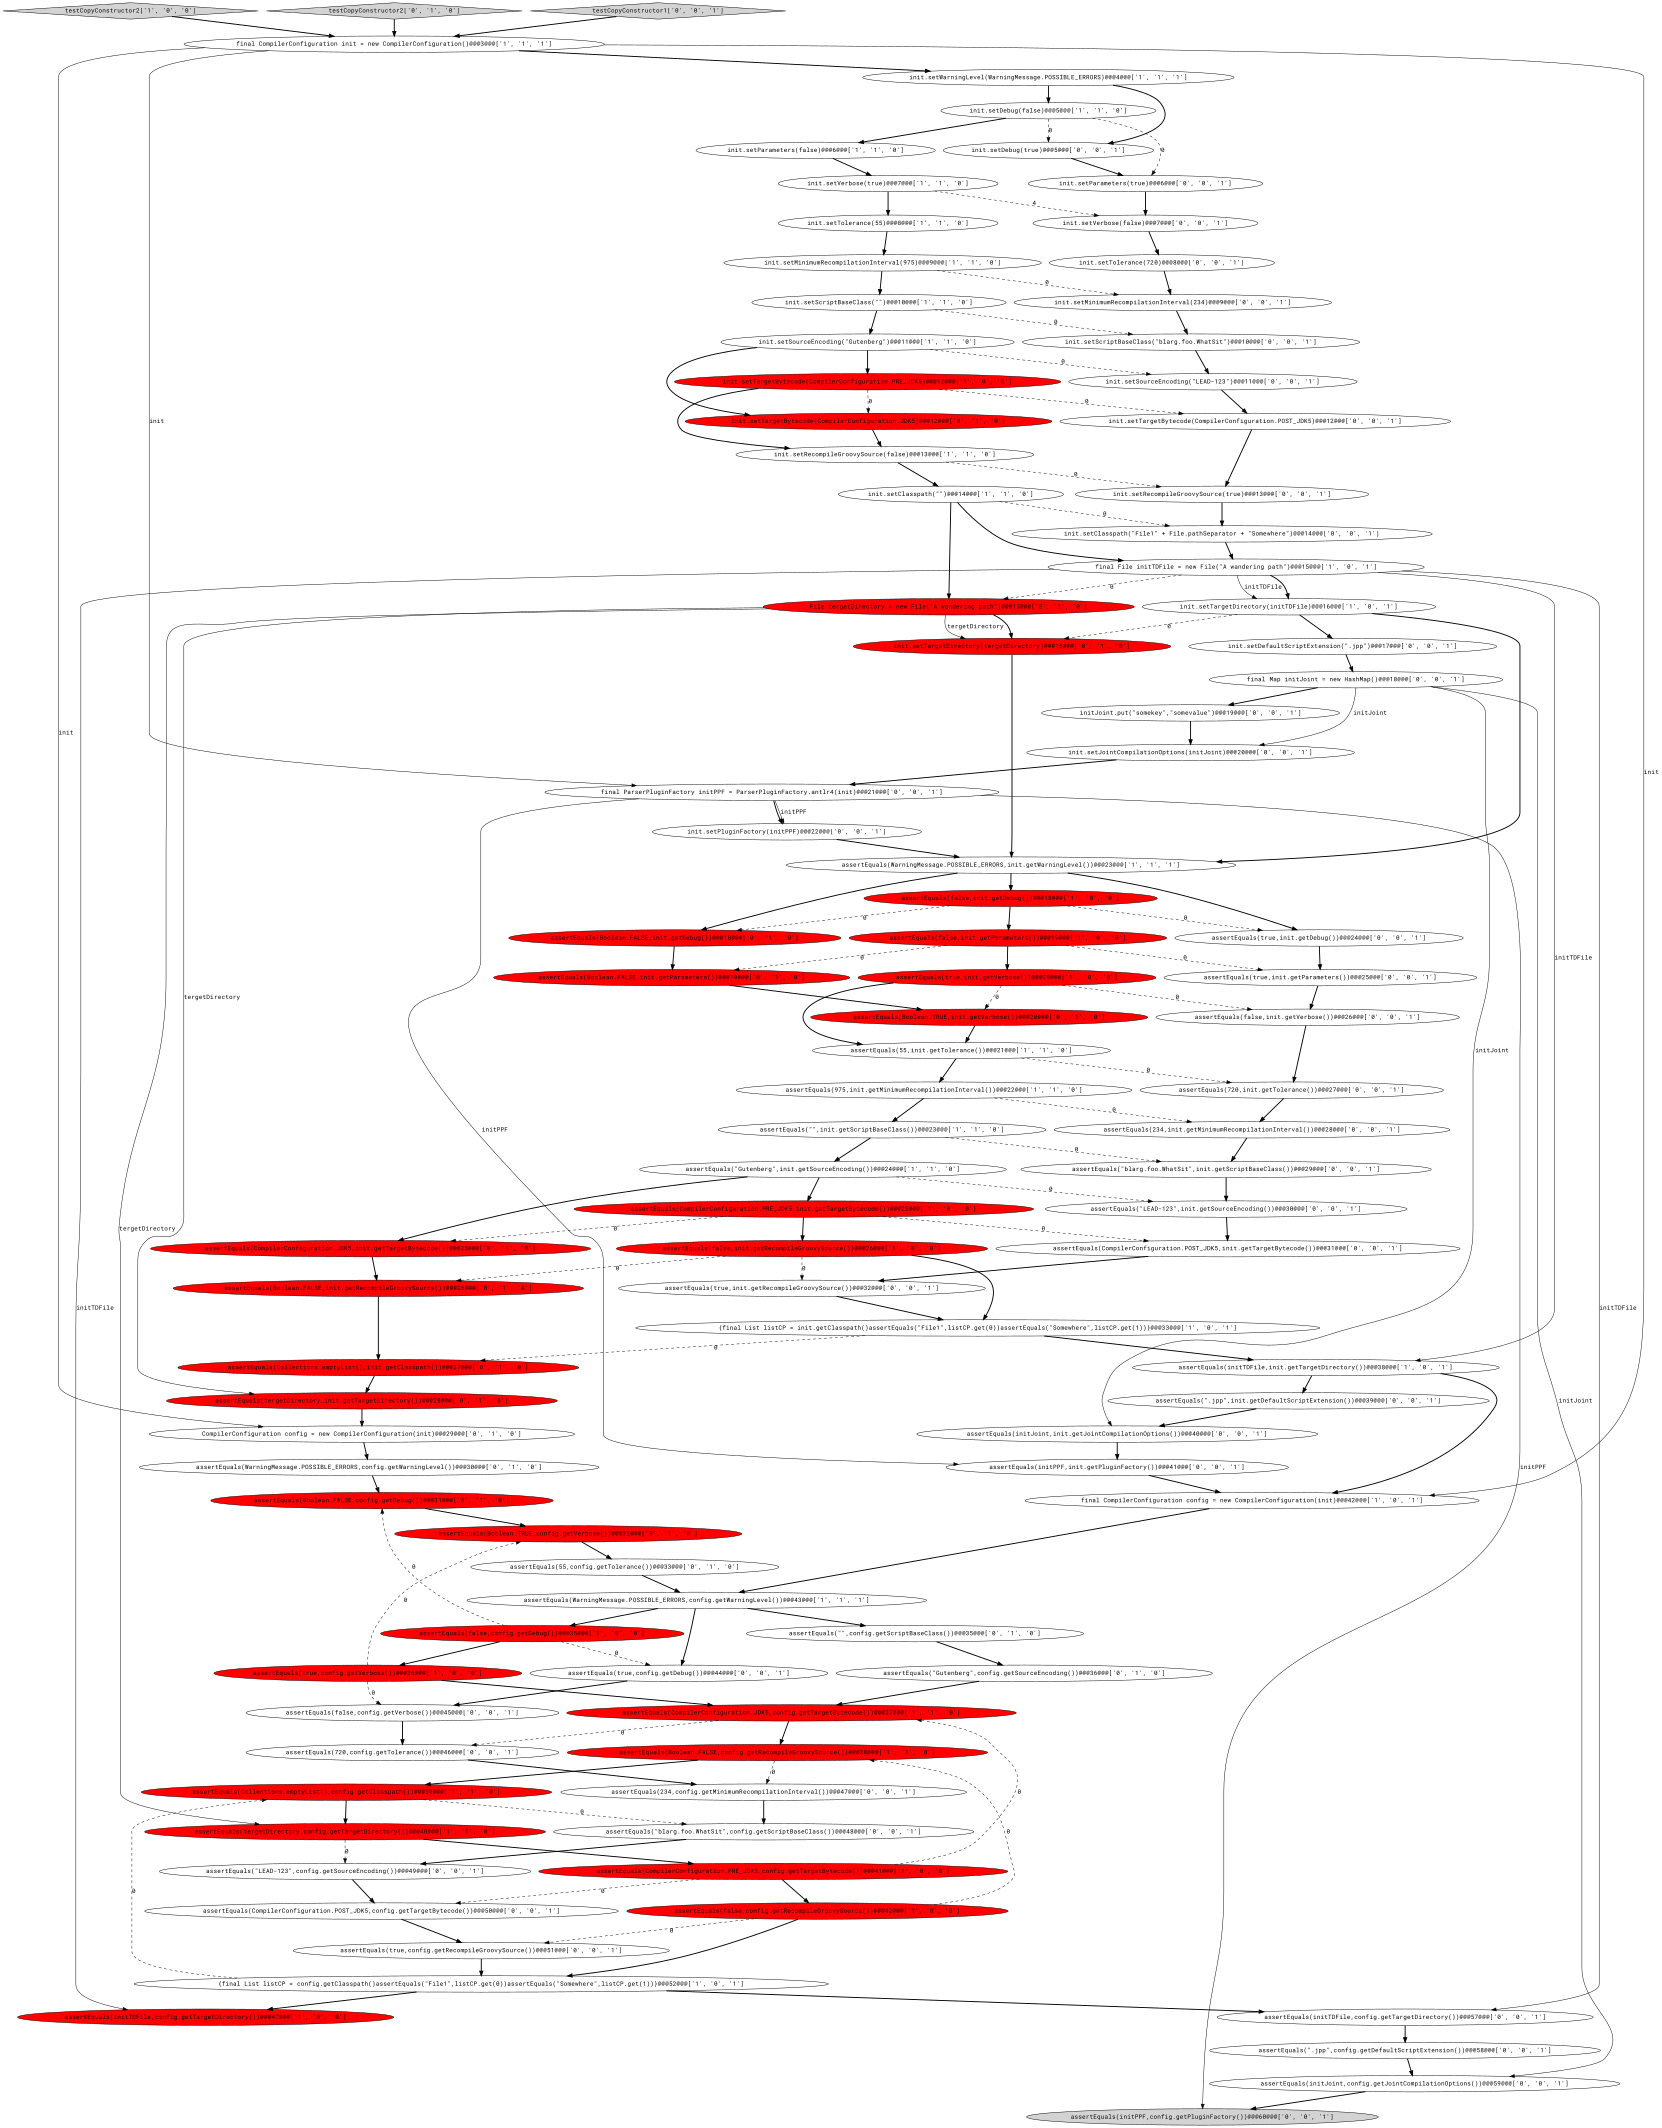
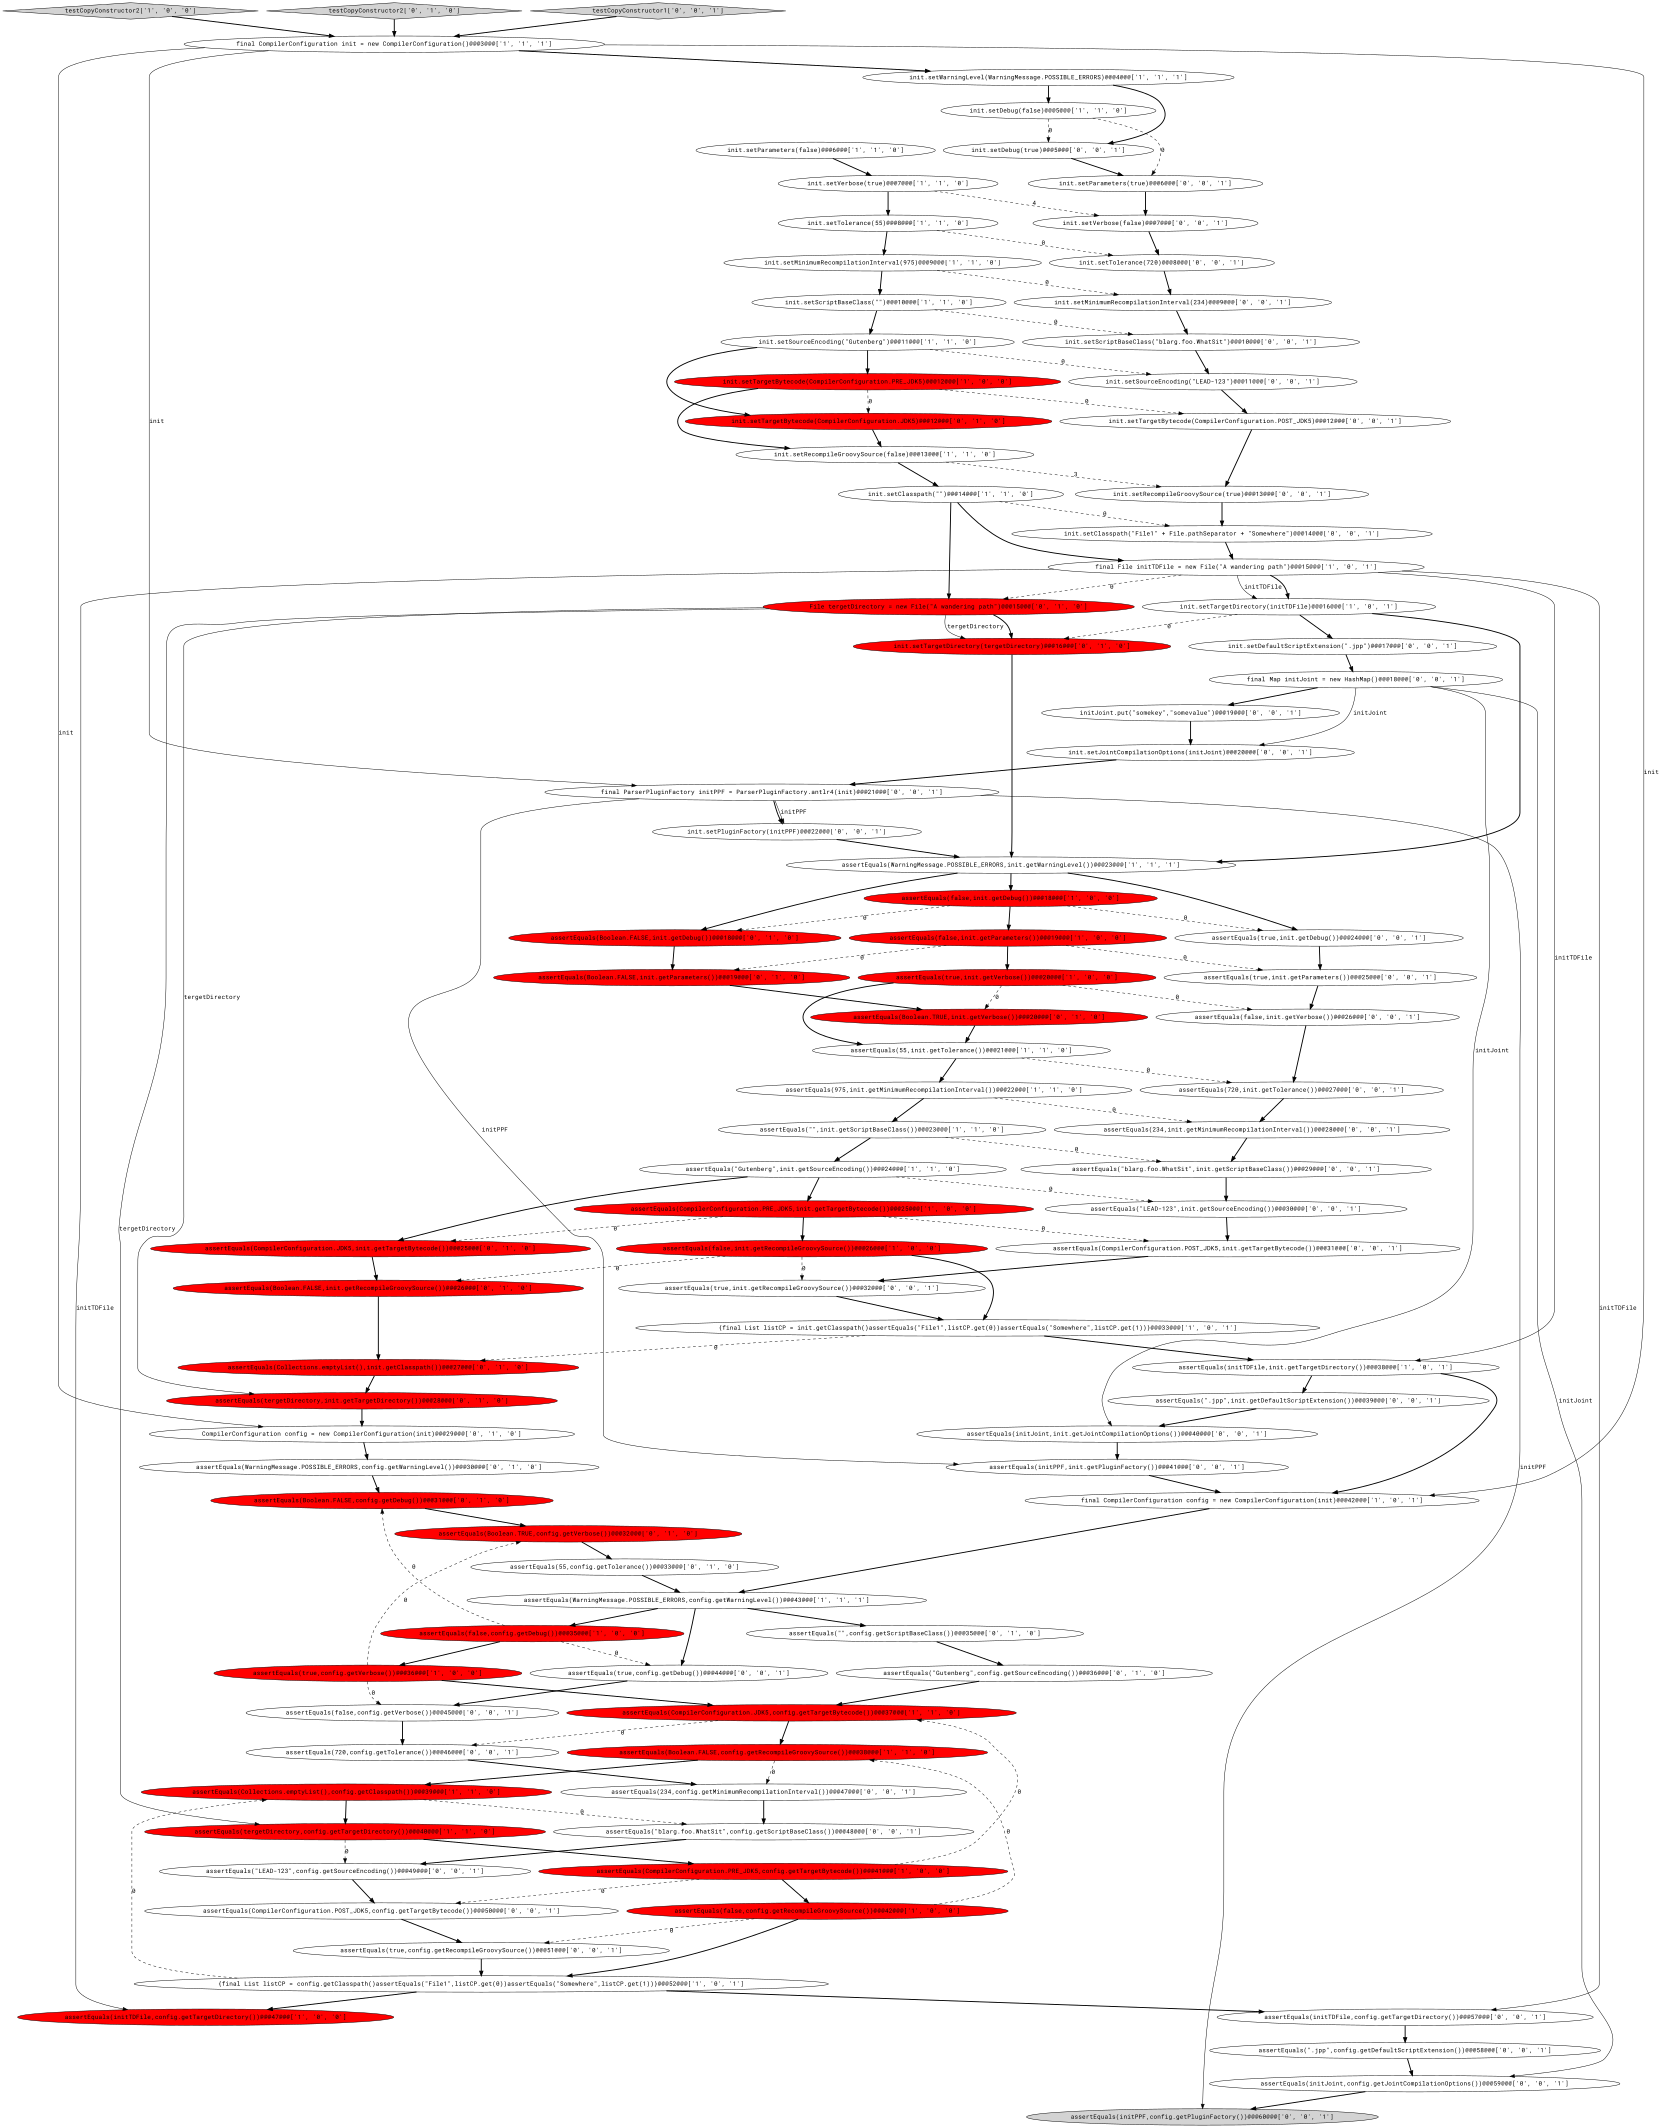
edge "init.setDebug(false)@@@5@@@['1', '1', '0']" -> "init.setParameters(false)@@@6@@@['1', '1', '0']": removed
edge "init.setTolerance(55)@@@8@@@['1', '1', '0']" -> "init.setTolerance(720)@@@8@@@['0', '0', '1']": added, label "0"
edge "init.setRecompileGroovySource(false)@@@13@@@['1', '1', '0']" -> "init.setRecompileGroovySource(true)@@@13@@@['0', '0', '1']": label "0" -> "3"
